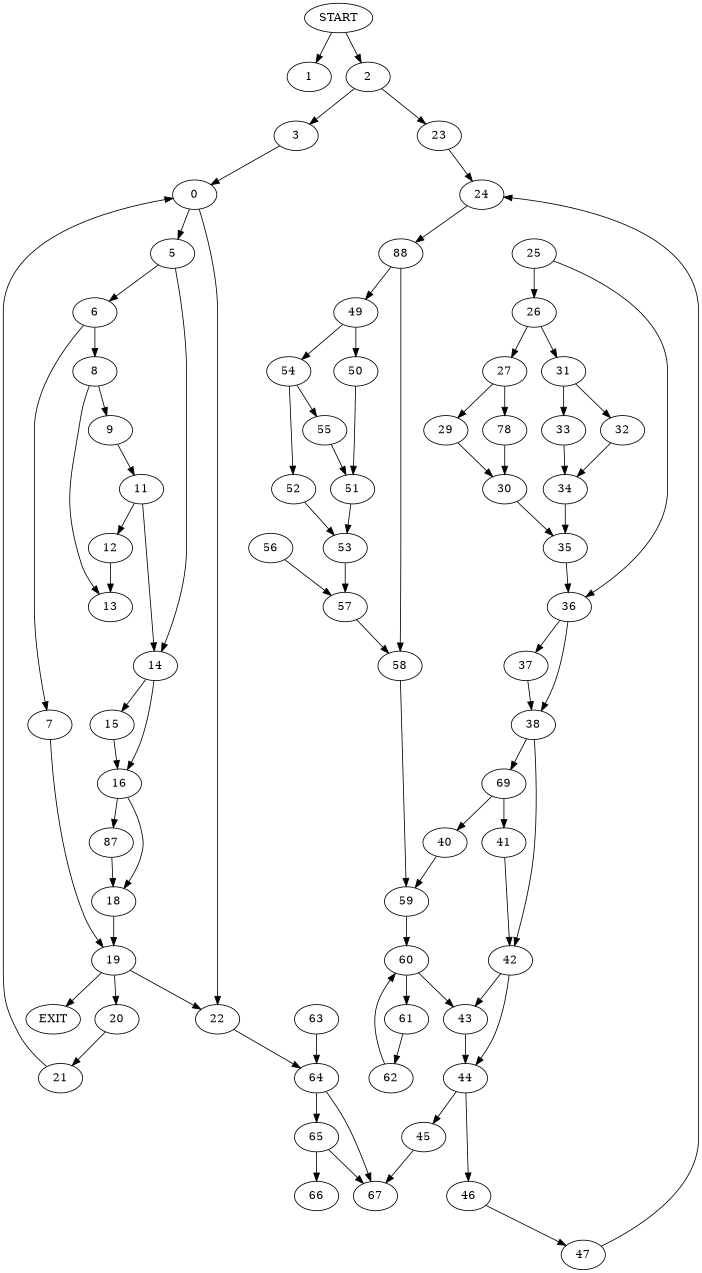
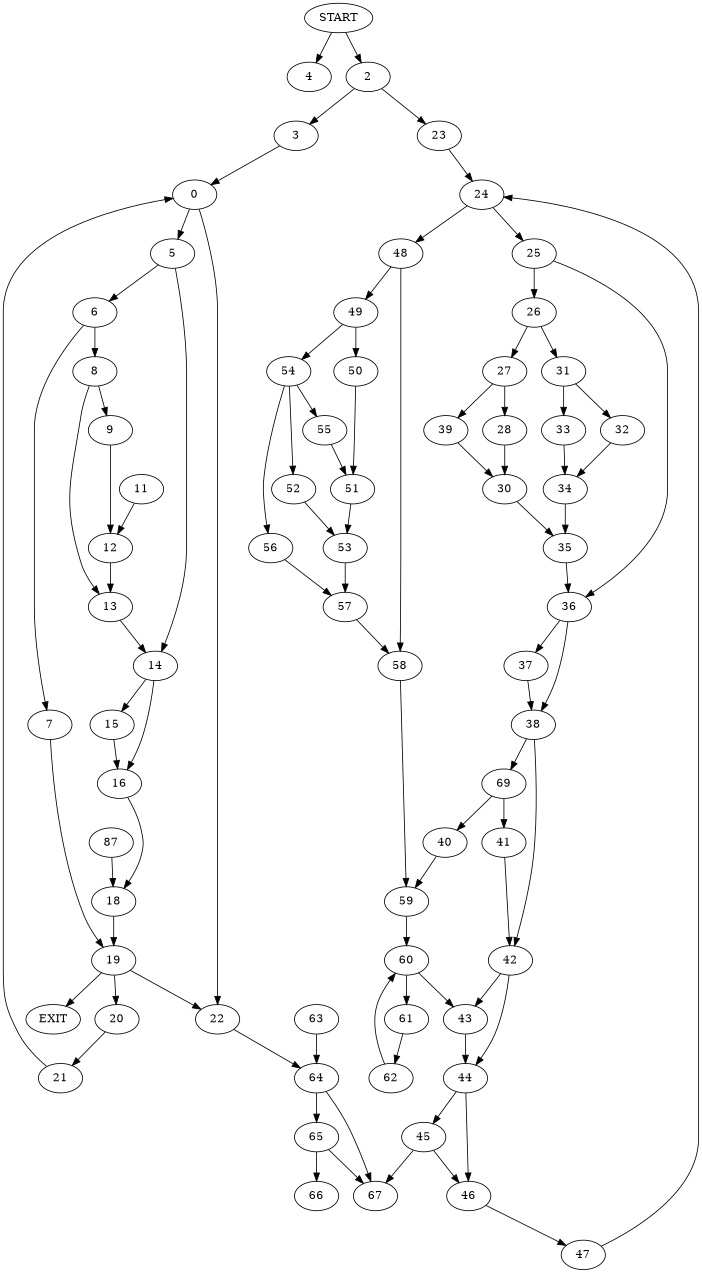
node "1": label "1" -> "4"
edge "24" -> "25": added
node "88": label "88" -> "48"
node "29": label "29" -> "39"
node "78": label "78" -> "28"
edge "54" -> "56": added
edge "9" -> "11": now "9" -> "12"
edge "11" -> "14": now "13" -> "14"
edge "16" -> "87": removed
edge "45" -> "46": added
